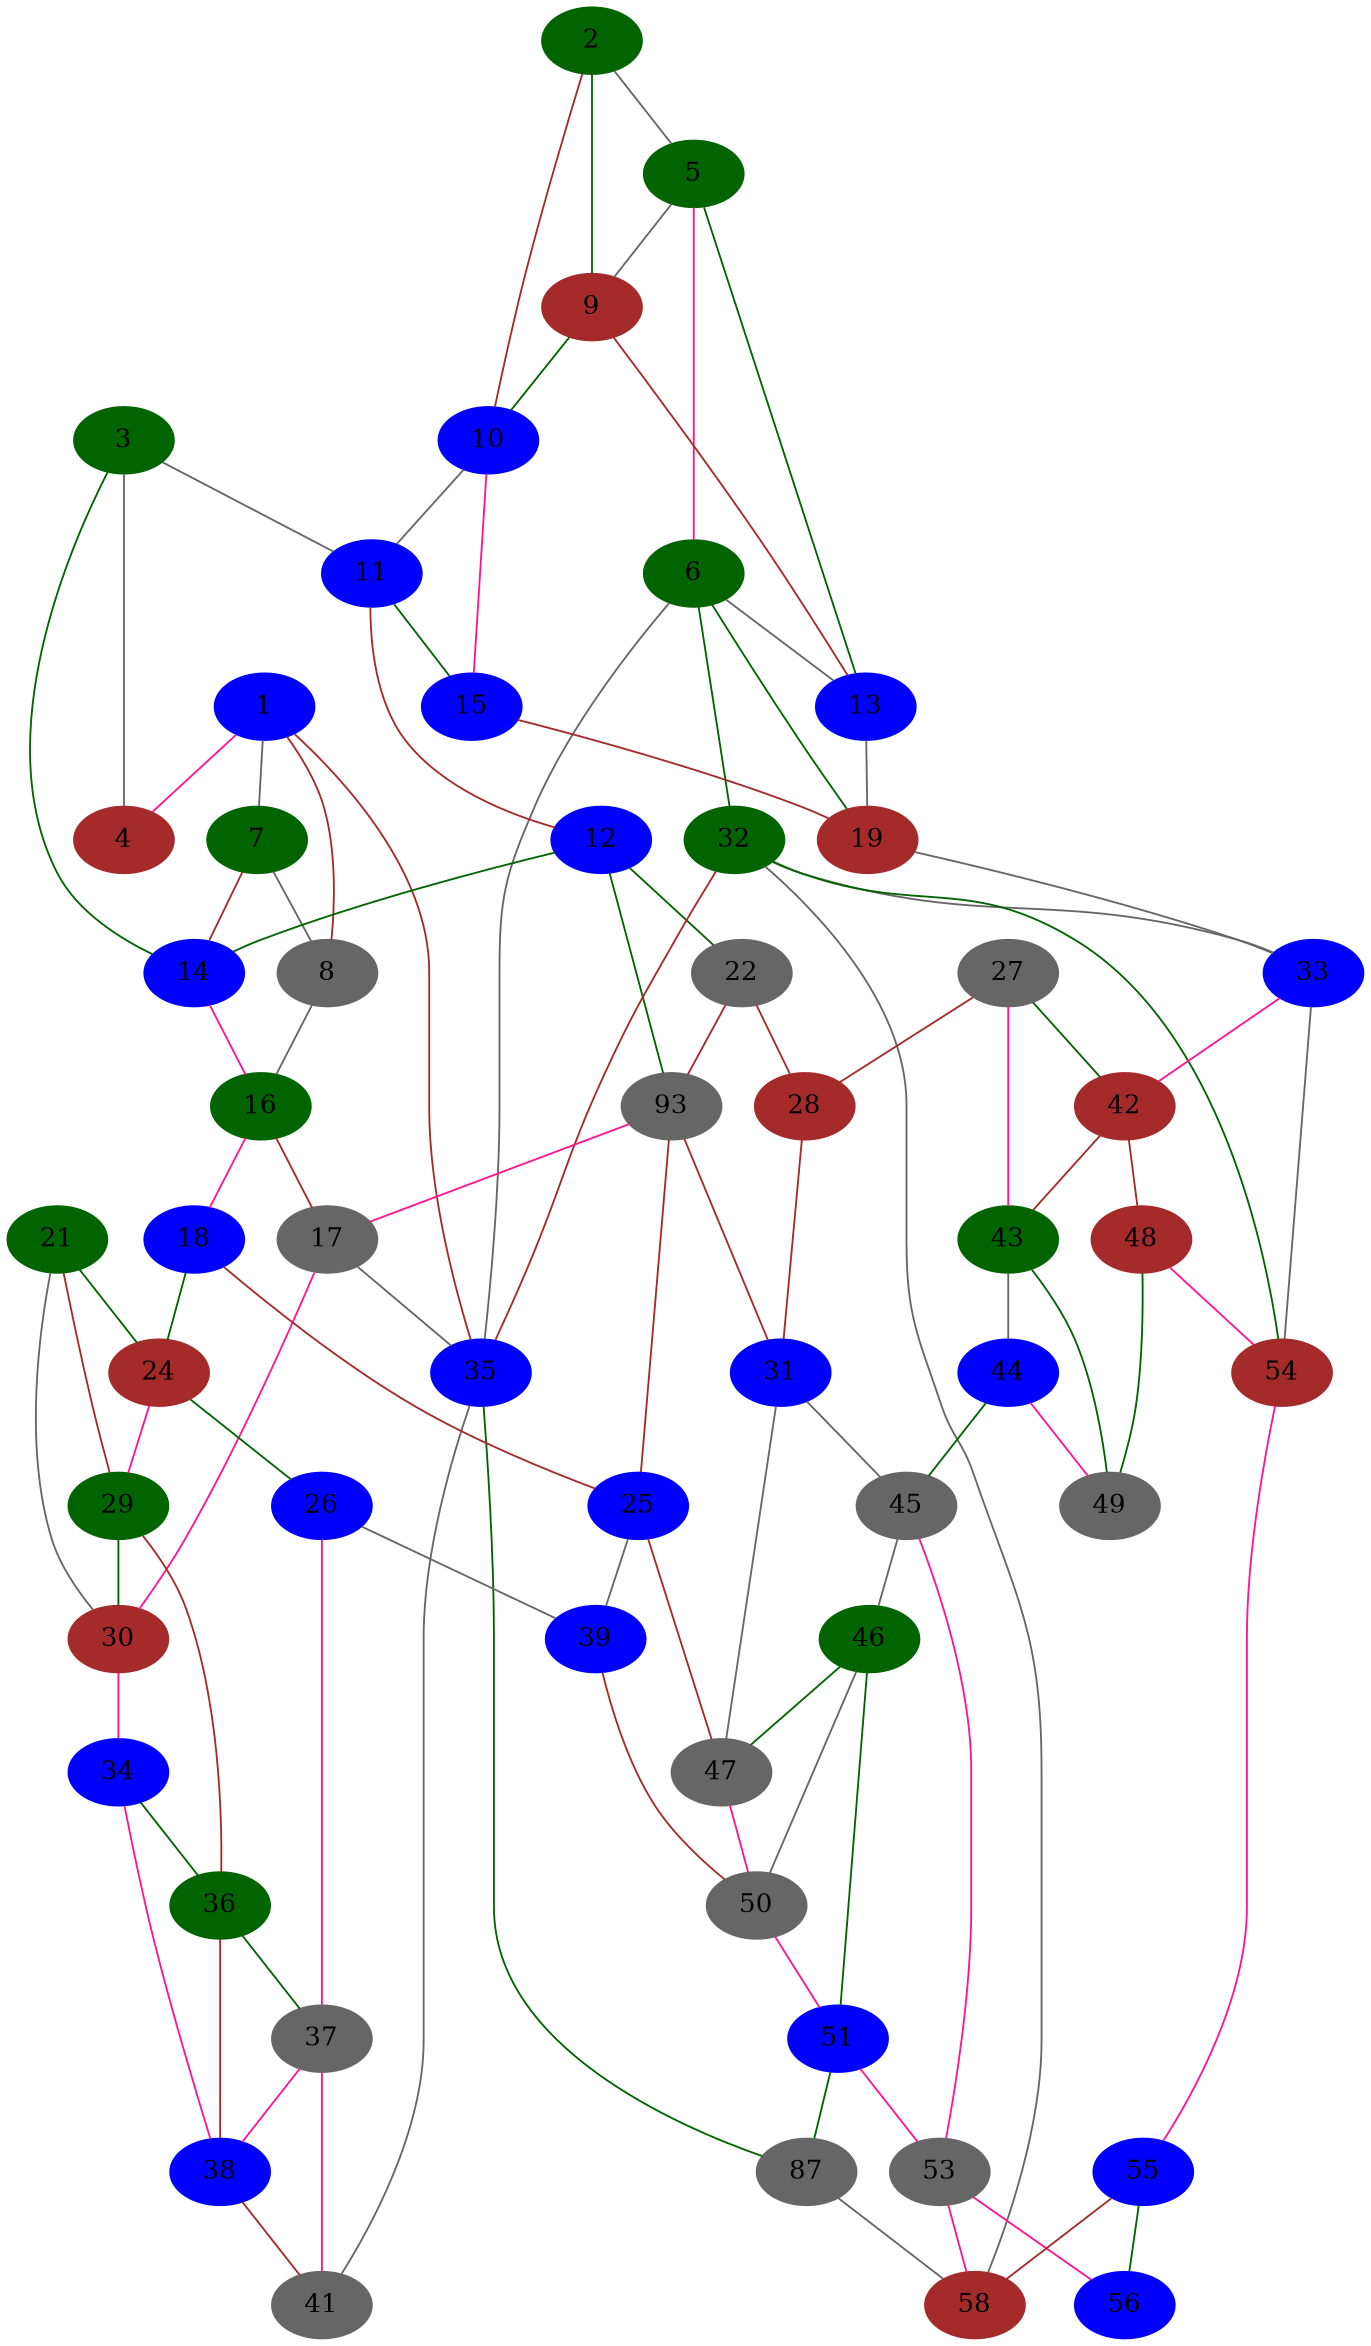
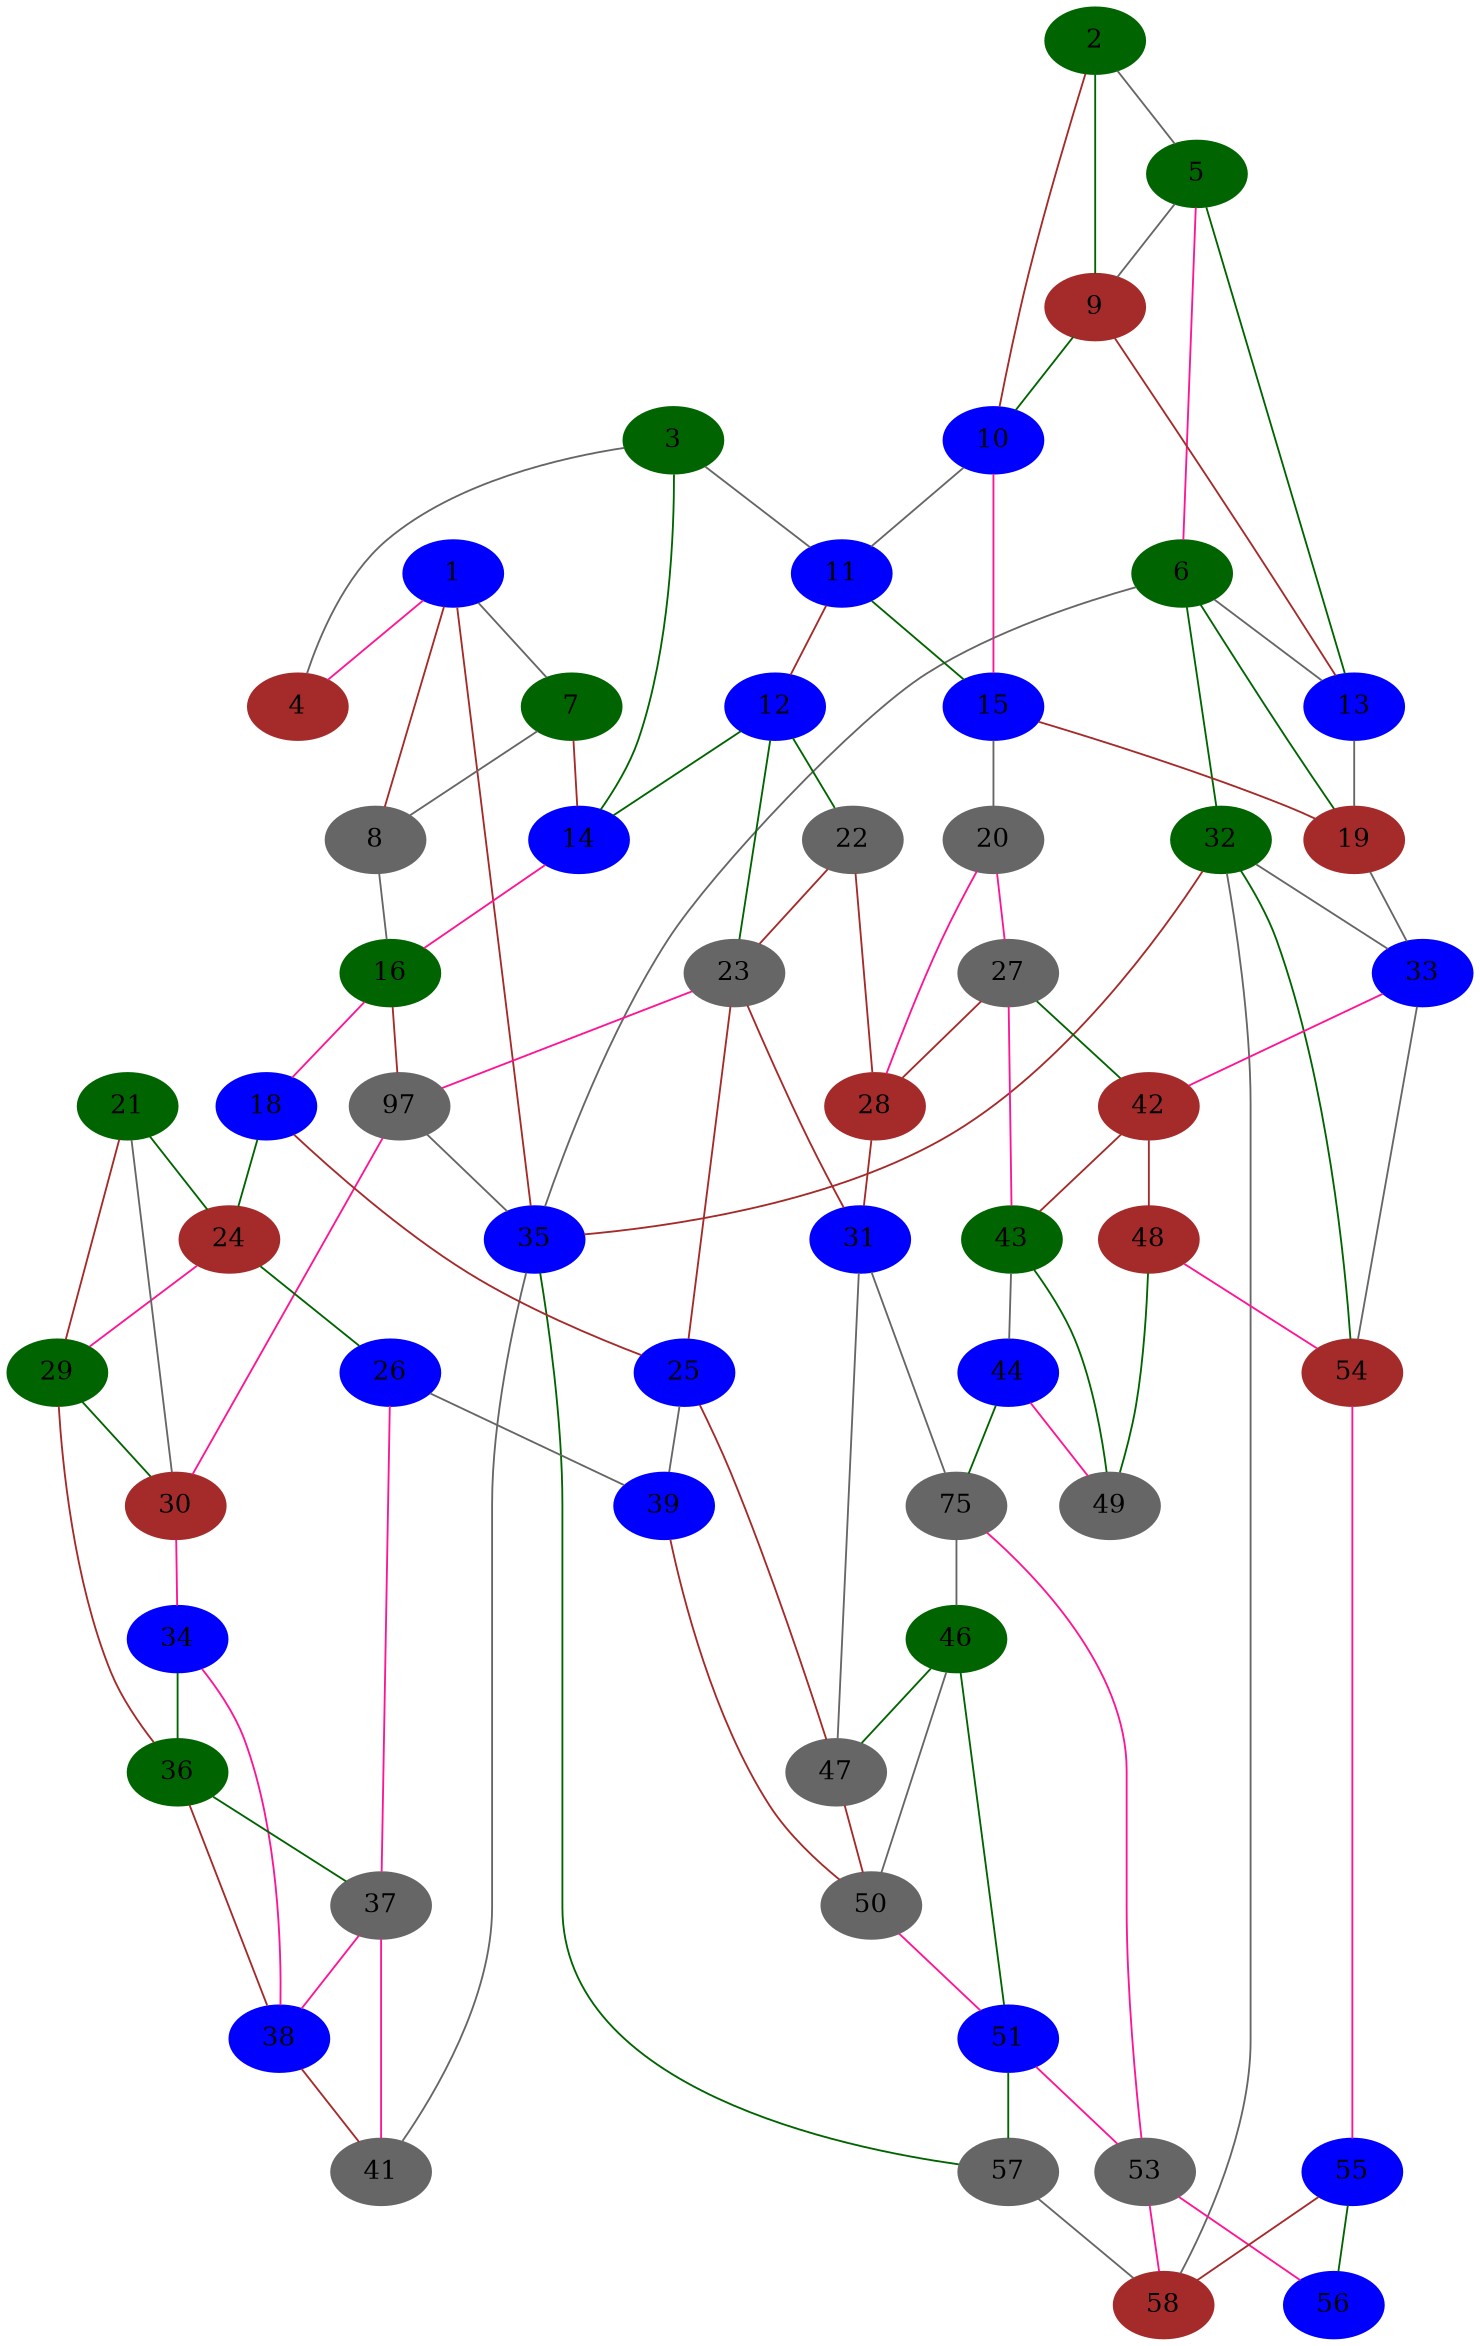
node "20": added
node "93": label "93" -> "23"
node "17": label "17" -> "97"
node "45": label "45" -> "75"
edge "47" -- "50": color deeppink -> brown
node "87": label "87" -> "57"
